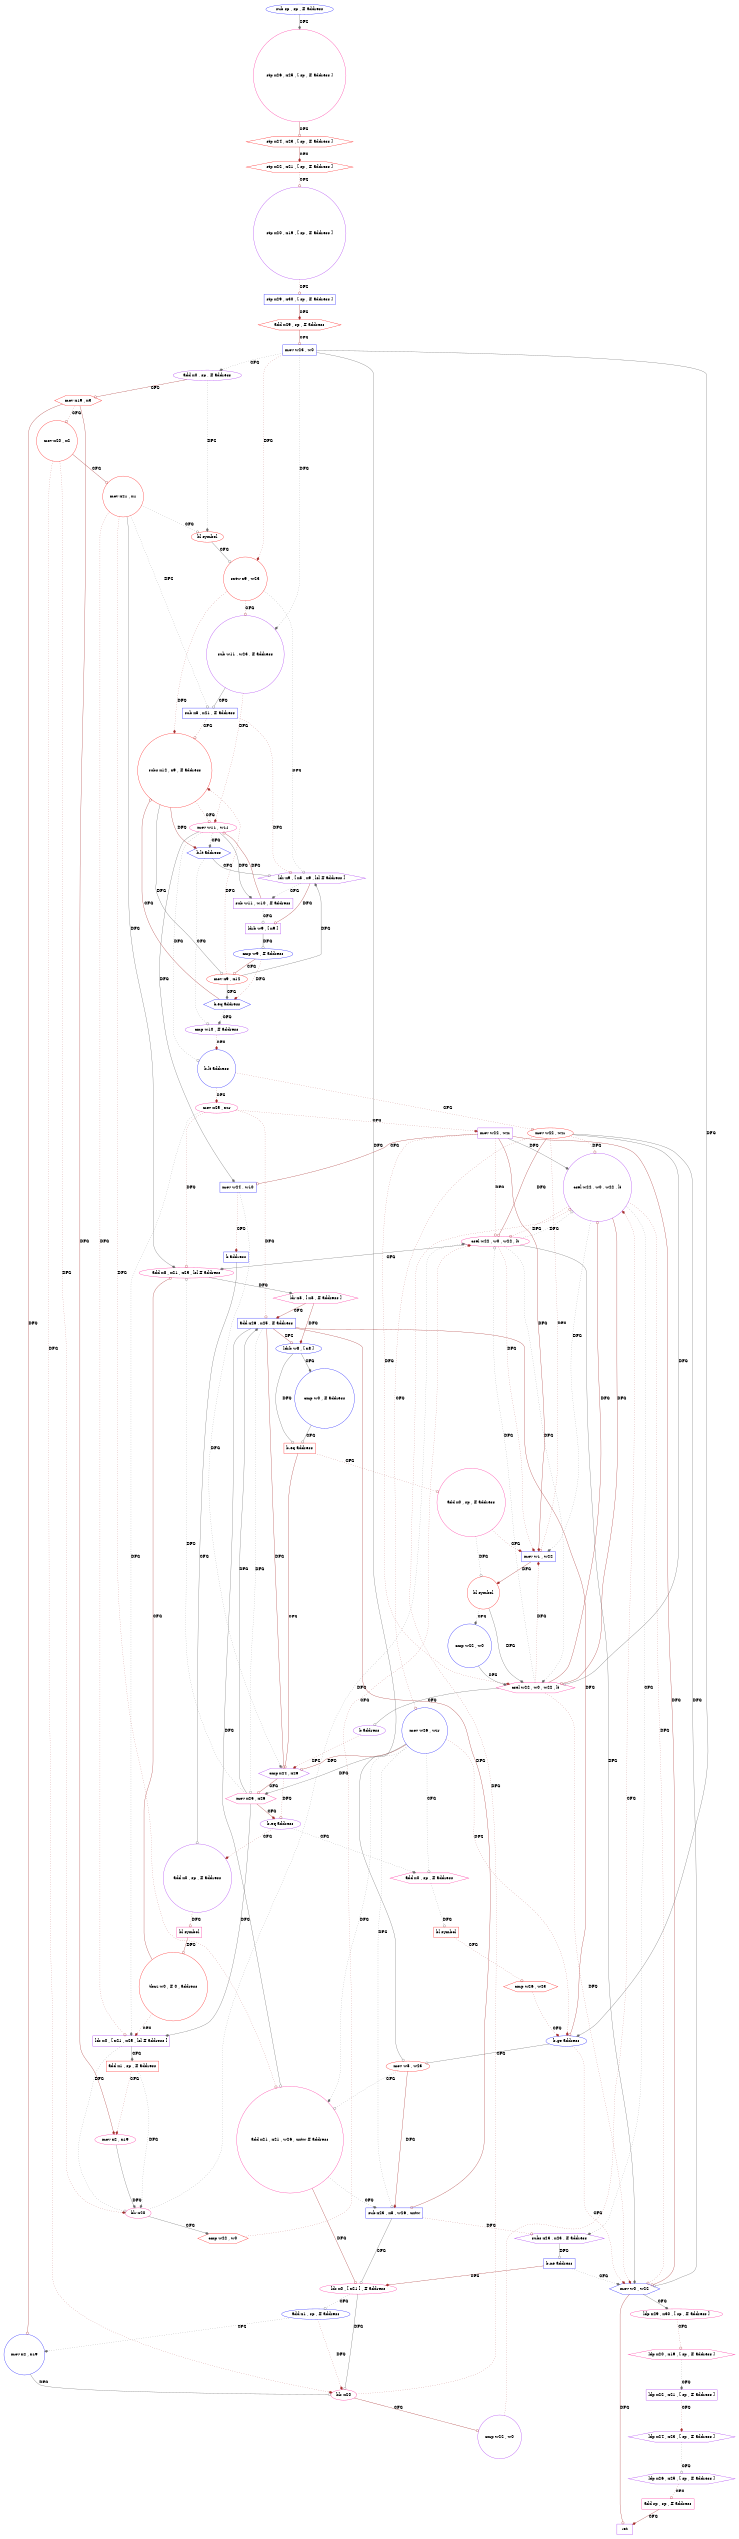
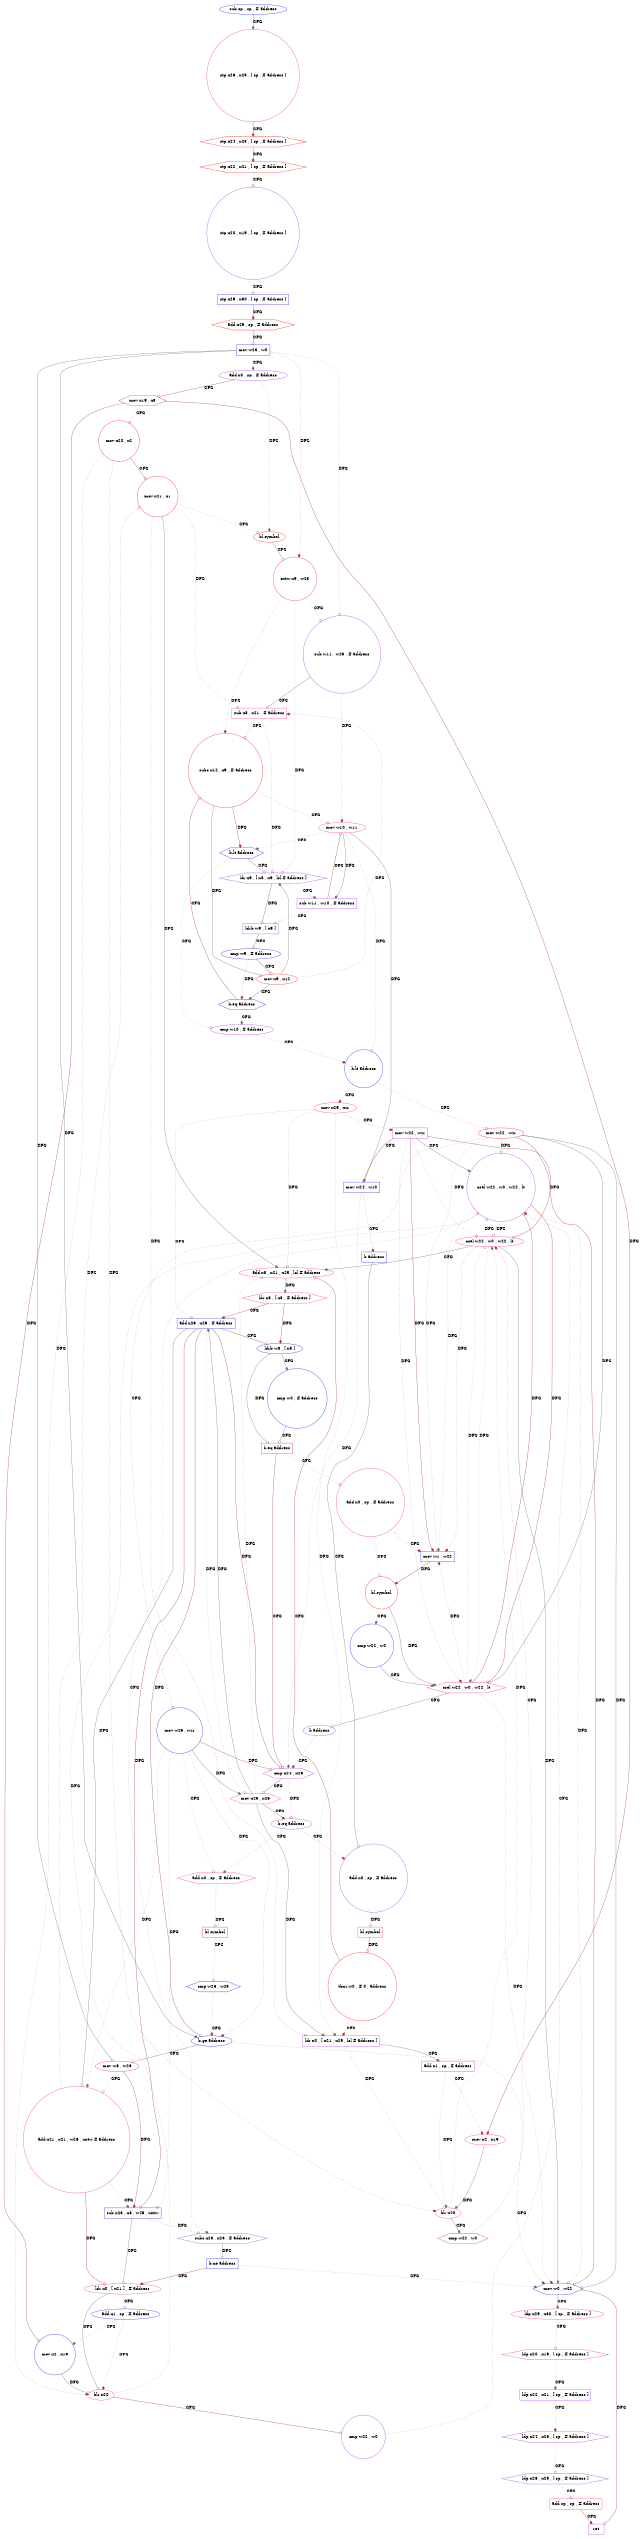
edge "stp x26 , x25 , [ sp , # address ]" -> "stp x24 , x23 , [ sp , # address ]": arrowhead odot -> diamond
edge "mov w23 , w0" -> "sub w11 , w23 , # address": arrowhead diamond -> odot
node "sub x8 , x21 , # address": color blue -> deeppink
node "mov w11 , w11": label "mov w11 , w11" -> "mov w10 , w11"
edge "mov x9 , x12" -> "subs x12 , x9 , # address": now "mov x9 , x12" -> "sub x8 , x21 , # address"
edge "mov x21 , x1" -> "add x21 , x21 , w26 , uxtw # address": reversed
node "cmp w26 , w23": color red -> blue
node "sub x23 , x8 , w26 , uxtw": label "sub x23 , x8 , w26 , uxtw" -> "sub x23 , x8 , w46 , uxtw"
